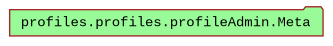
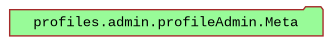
node "profiles.profiles.profileAdmin.Meta": label "profiles.profiles.profileAdmin.Meta" -> "profiles.admin.profileAdmin.Meta"
